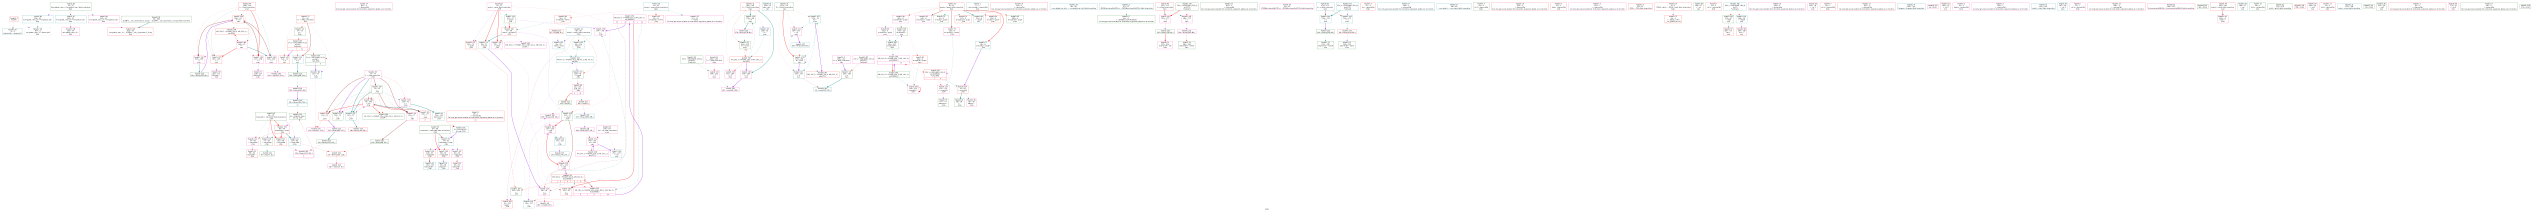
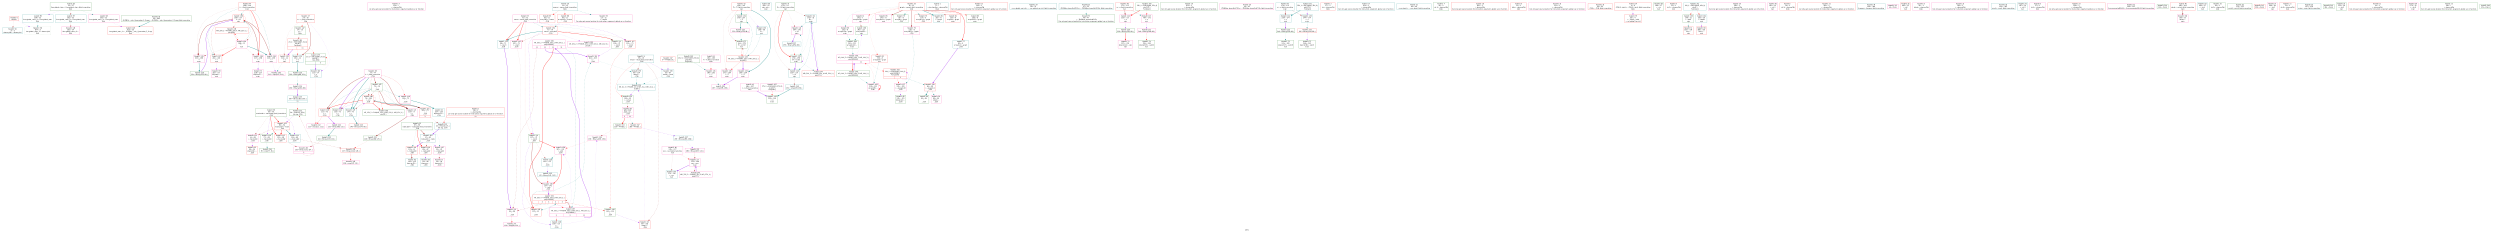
edge "NodeID: 114" -> "NodeID: 154": reversed
edge "NodeID: 135" -> "NodeID: 240": reversed
